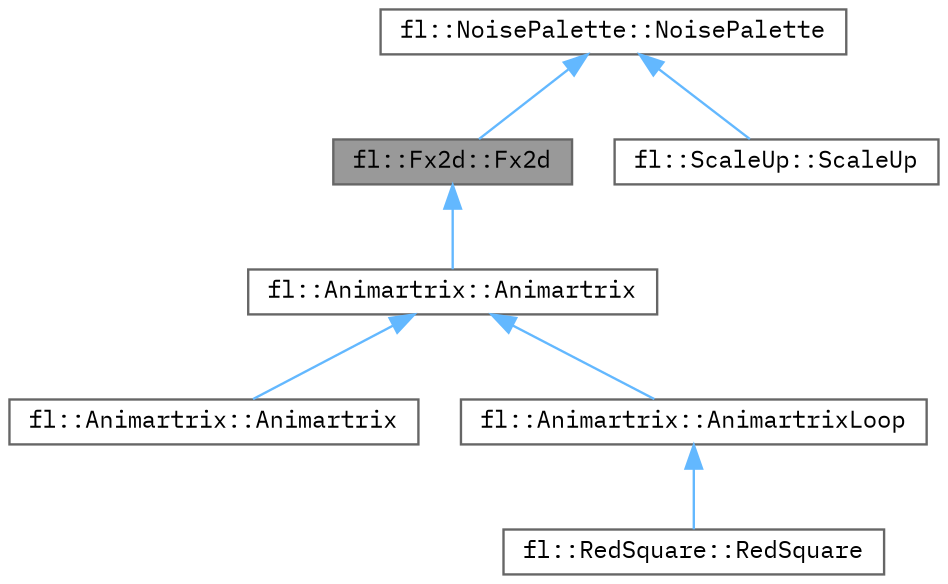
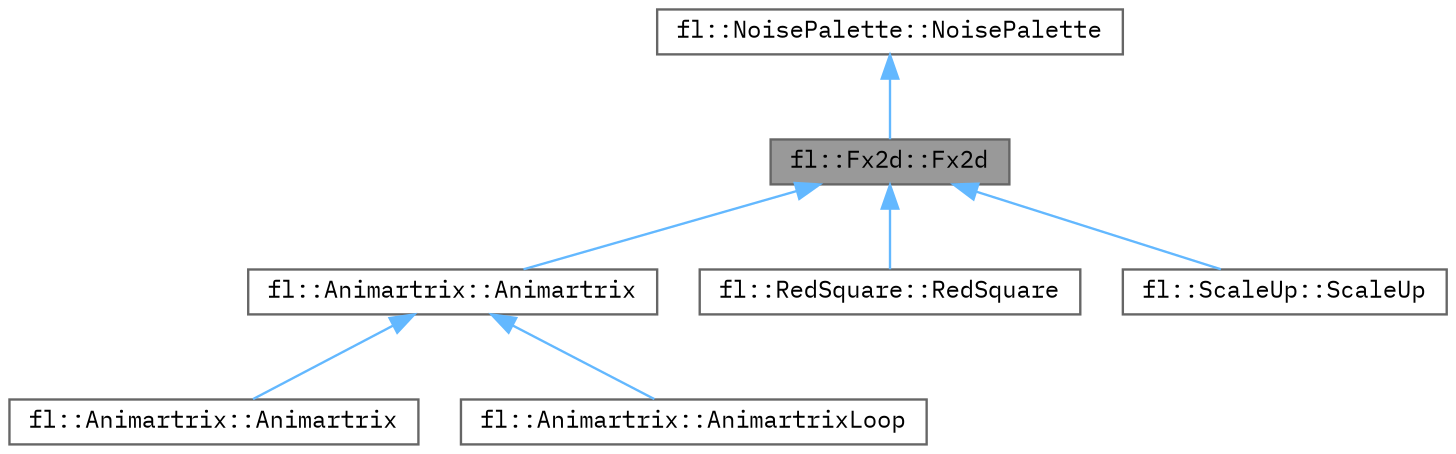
edge "fl::ScaleUp::ScaleUp" -> "fl::NoisePalette::NoisePalette": now "fl::ScaleUp::ScaleUp" -> "fl::Fx2d::Fx2d"
edge "fl::RedSquare::RedSquare" -> "fl::Animartrix::AnimartrixLoop": now "fl::RedSquare::RedSquare" -> "fl::Fx2d::Fx2d"
